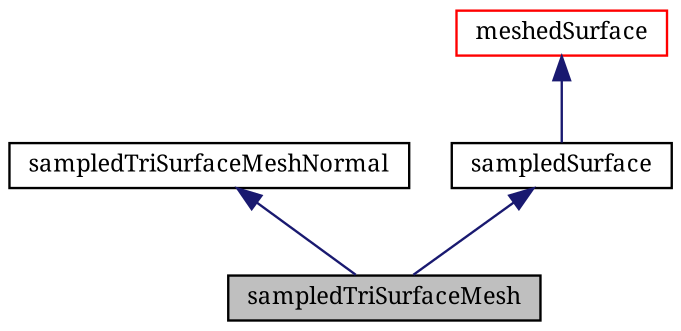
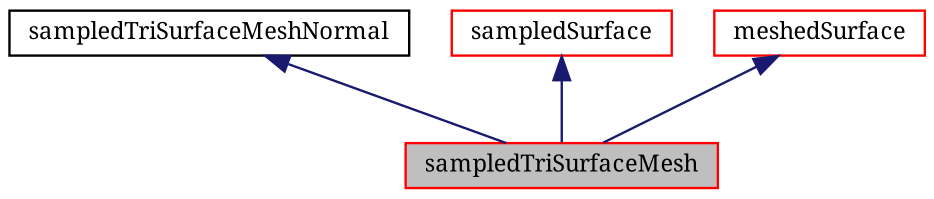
edge "sampledSurface" -> "meshedSurface": now "sampledTriSurfaceMesh" -> "meshedSurface"
node "sampledSurface": color black -> red
node "sampledTriSurfaceMesh": color black -> red
